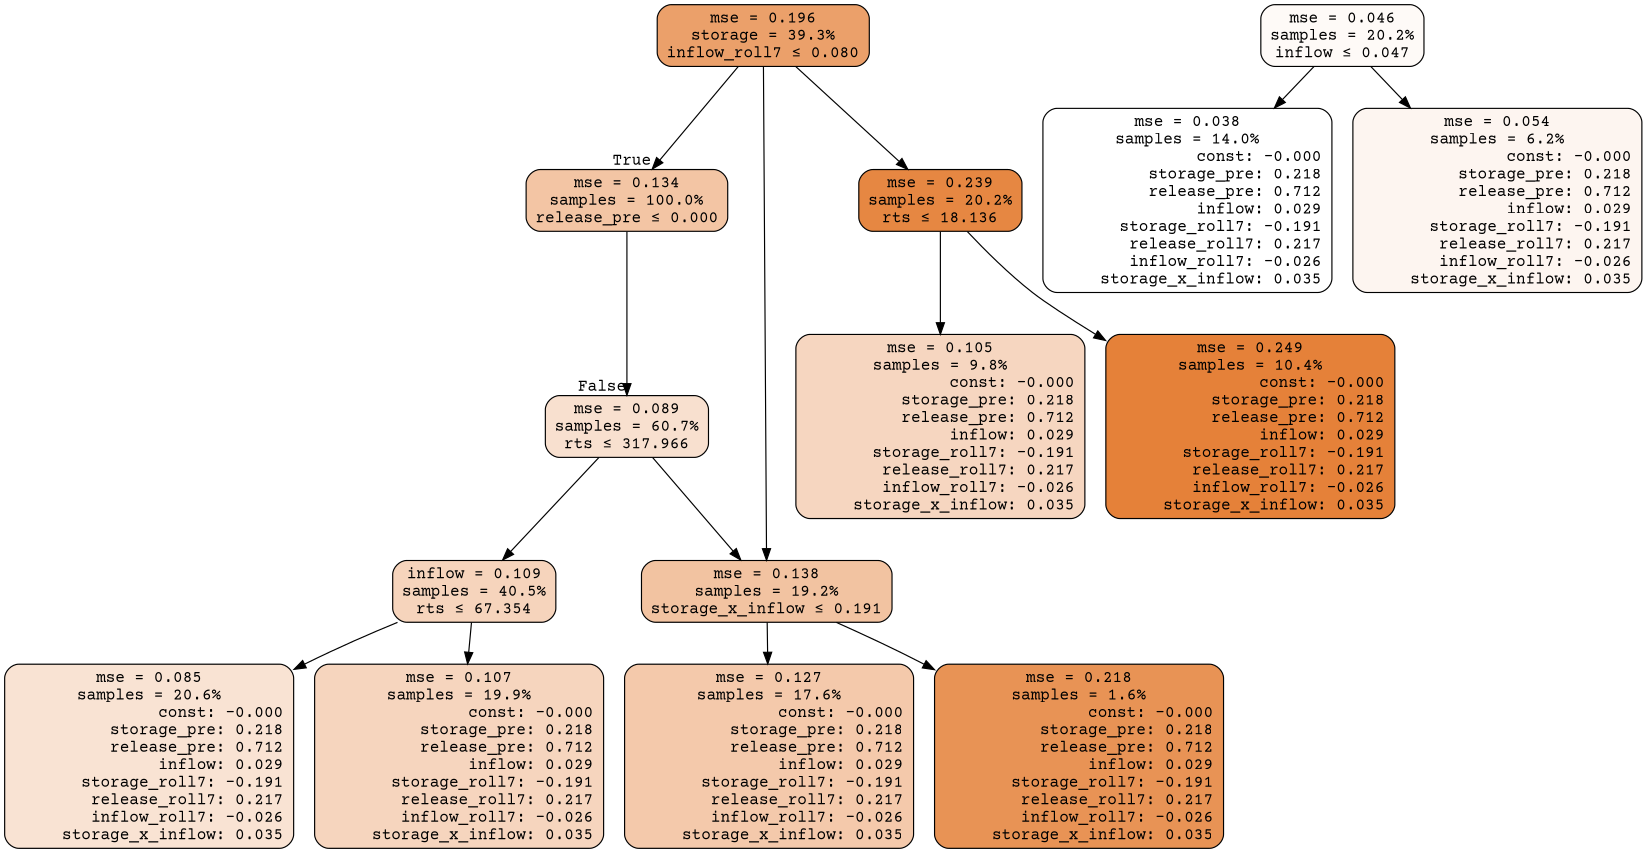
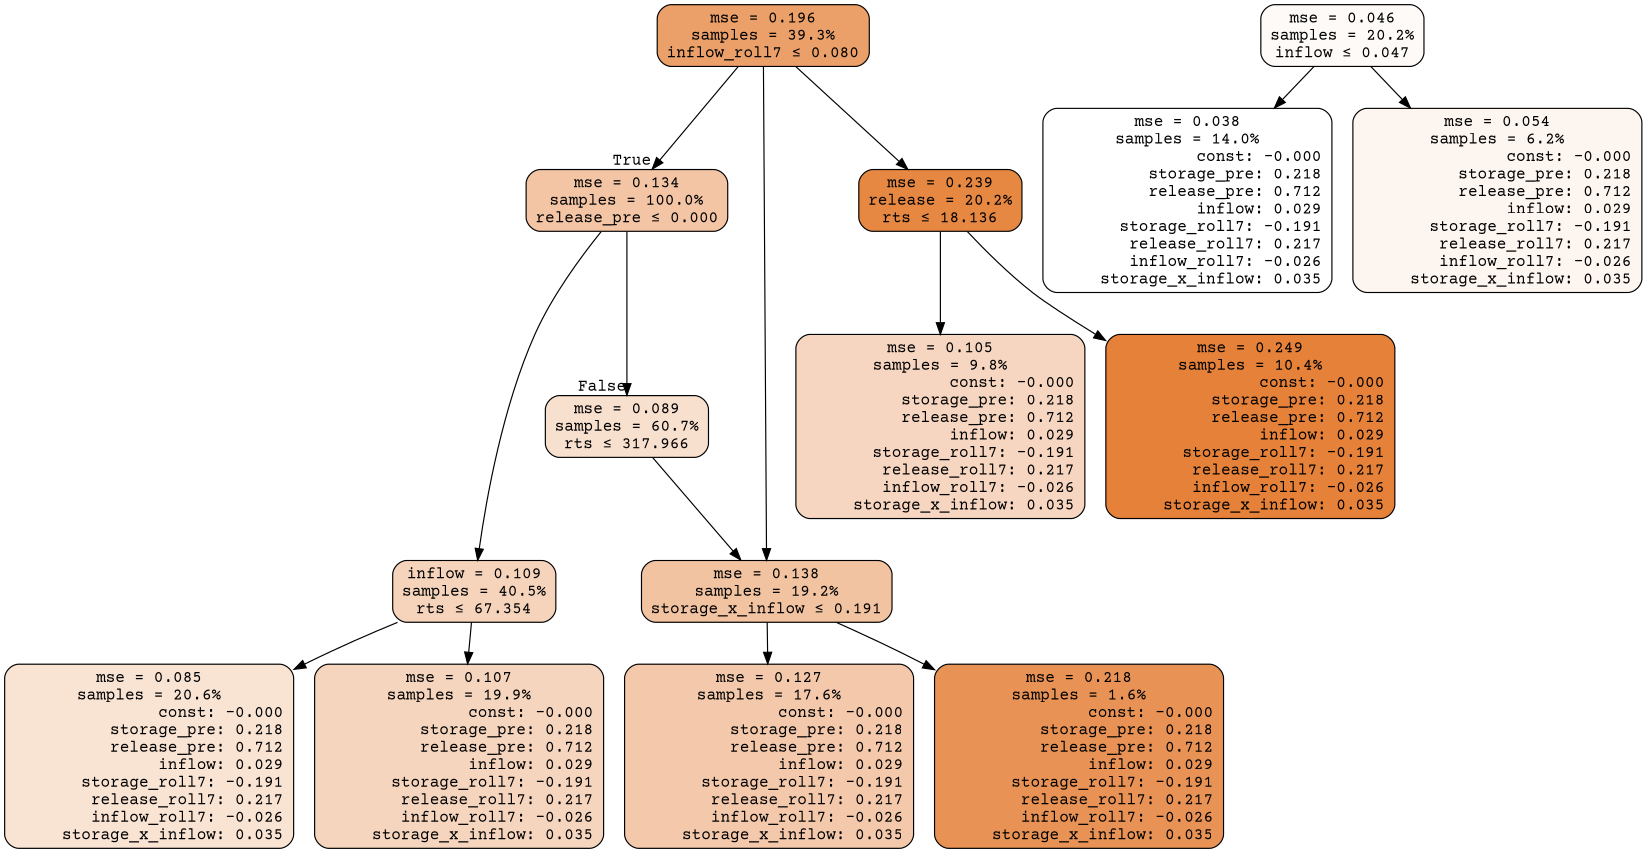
node "mse = 0.196 storage = 39.3% inflow_roll7 ≤ 0.080": label "mse = 0.196 storage = 39.3% inflow_roll7 ≤ 0.080" -> "mse = 0.196 samples = 39.3% inflow_roll7 ≤ 0.080"
node "mse = 0.239 samples = 20.2% rts ≤ 18.136": label "mse = 0.239 samples = 20.2% rts ≤ 18.136" -> "mse = 0.239 release = 20.2% rts ≤ 18.136"
edge "mse = 0.089 samples = 60.7% rts ≤ 317.966" -> "inflow = 0.109 samples = 40.5% rts ≤ 67.354": now "mse = 0.134 samples = 100.0% release_pre ≤ 0.000" -> "inflow = 0.109 samples = 40.5% rts ≤ 67.354"
